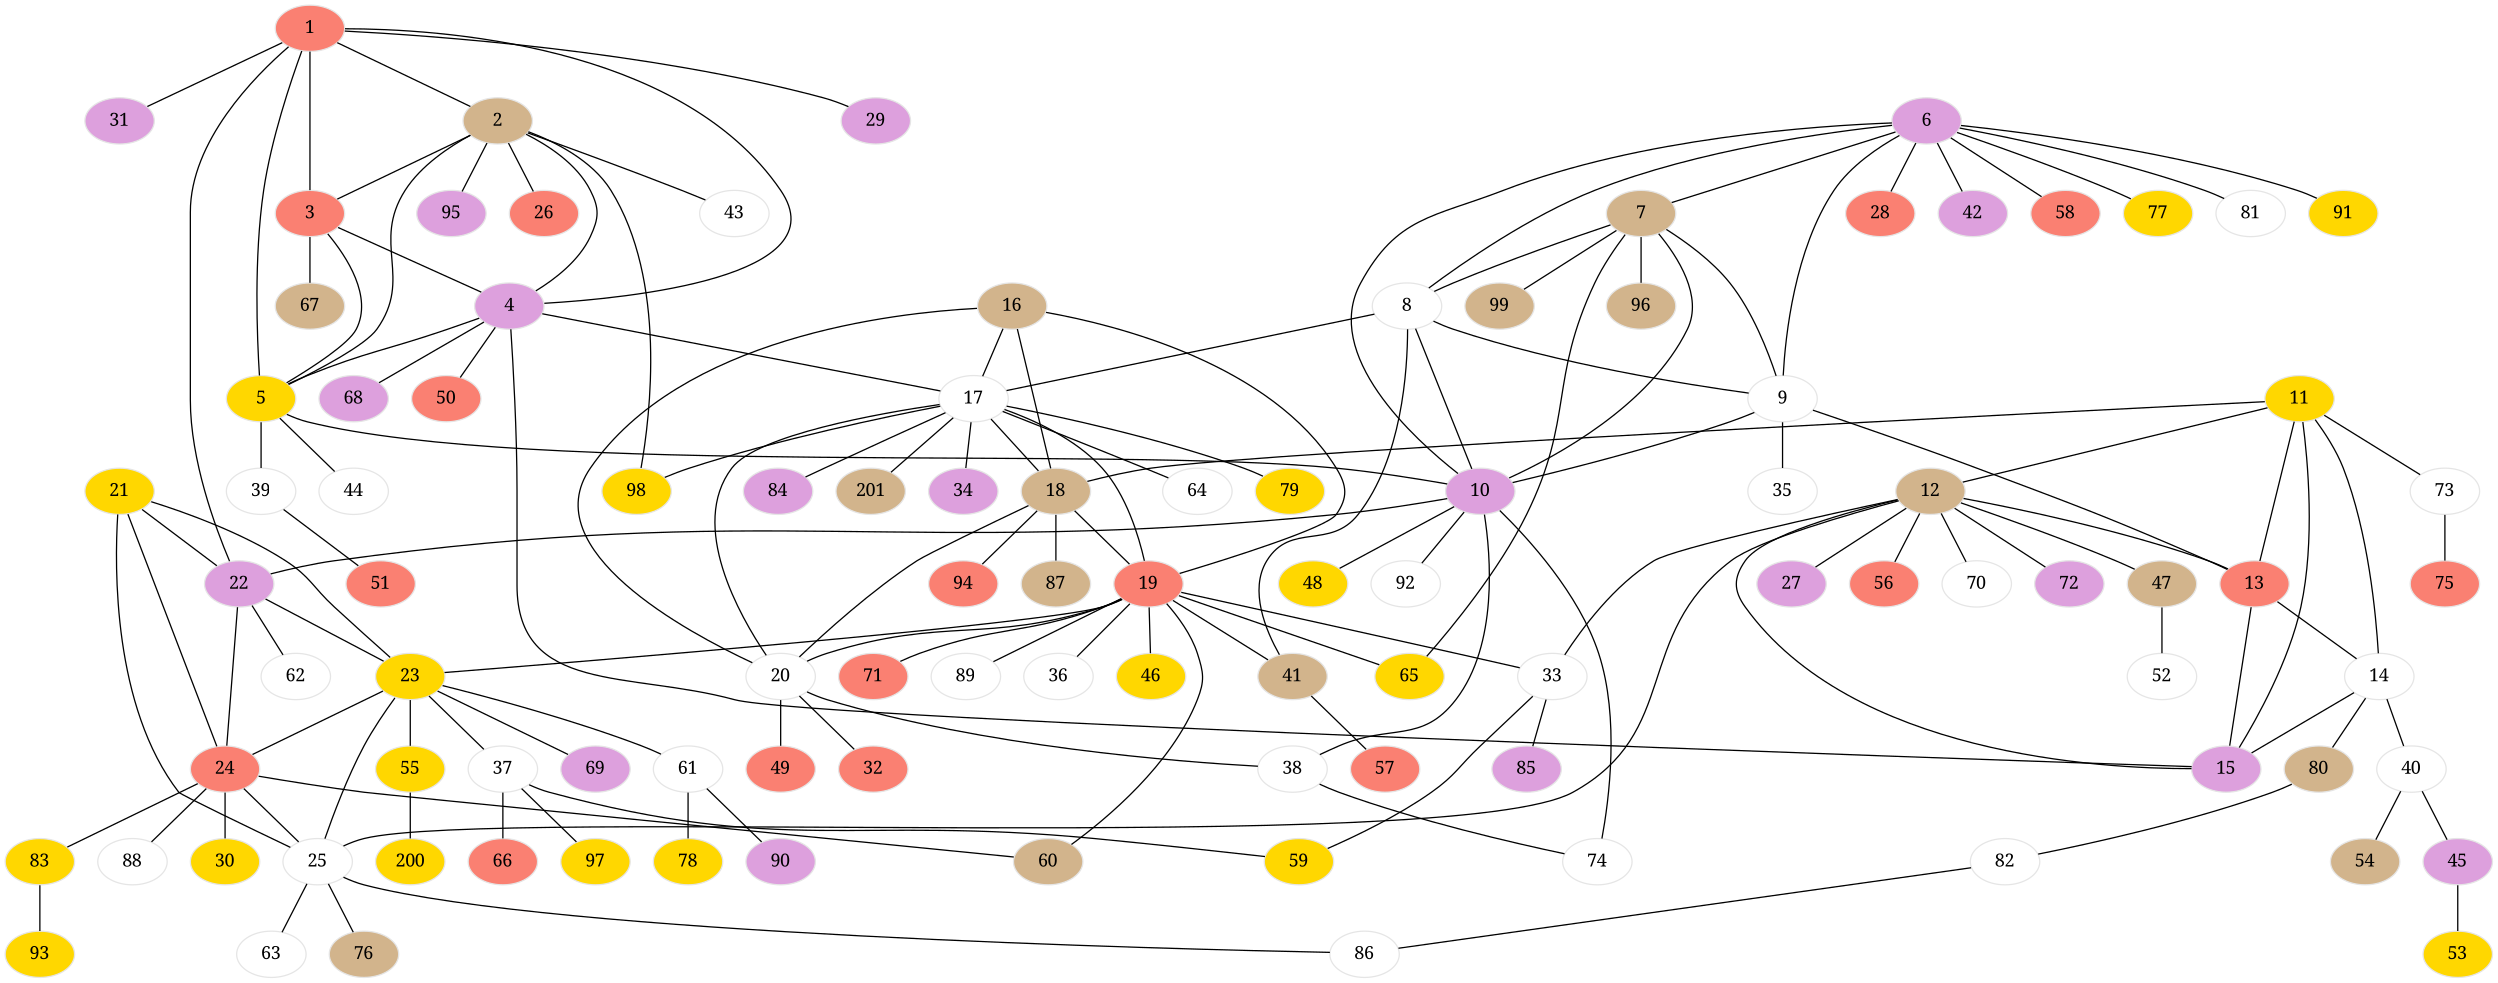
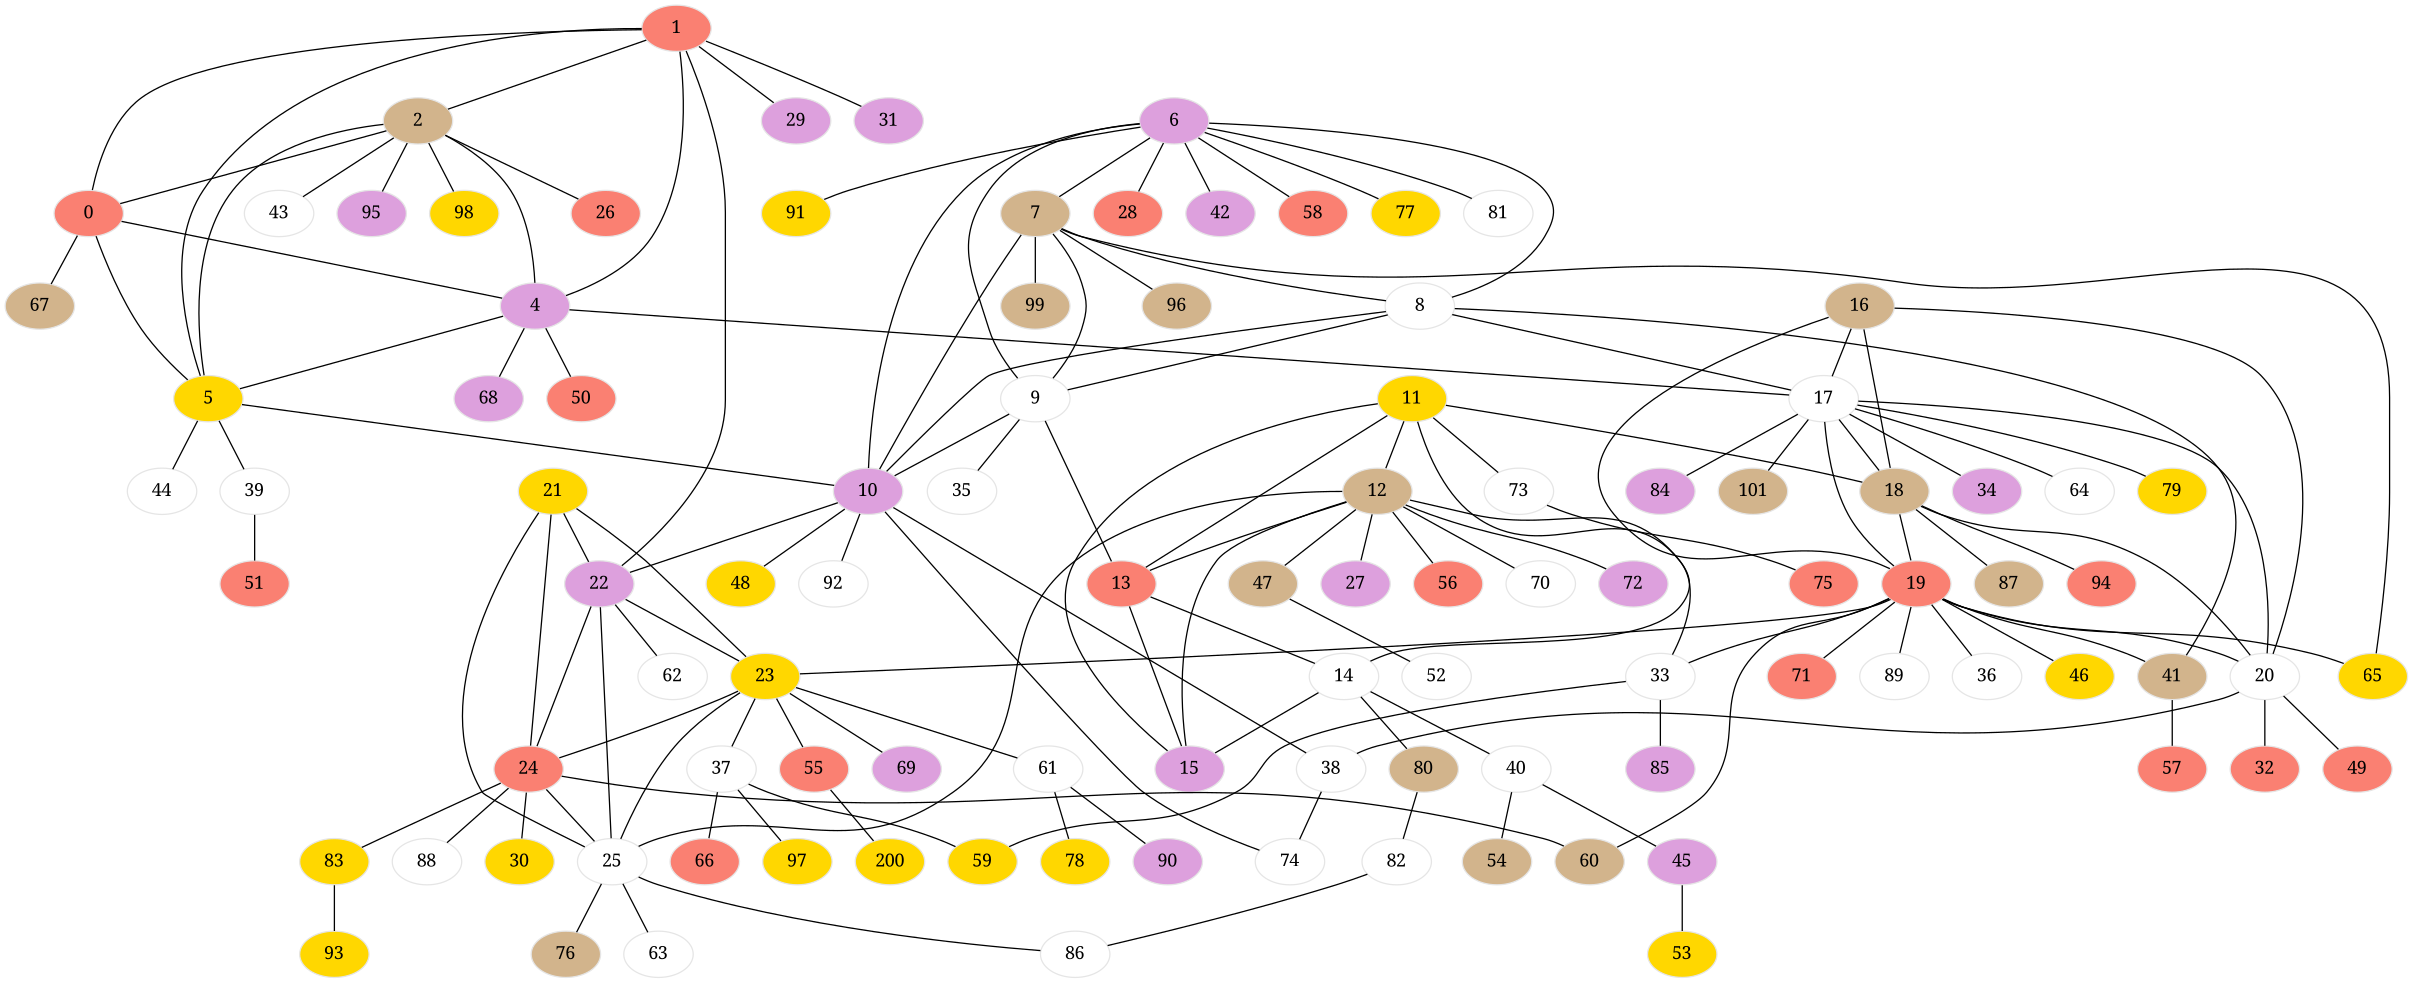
node "3": label "3" -> "0"
edge "17" -- "98": removed
node "201": label "201" -> "101"
edge "22" -- "25": added
edge "4" -- "15": removed
node "55": fillcolor gold -> salmon
